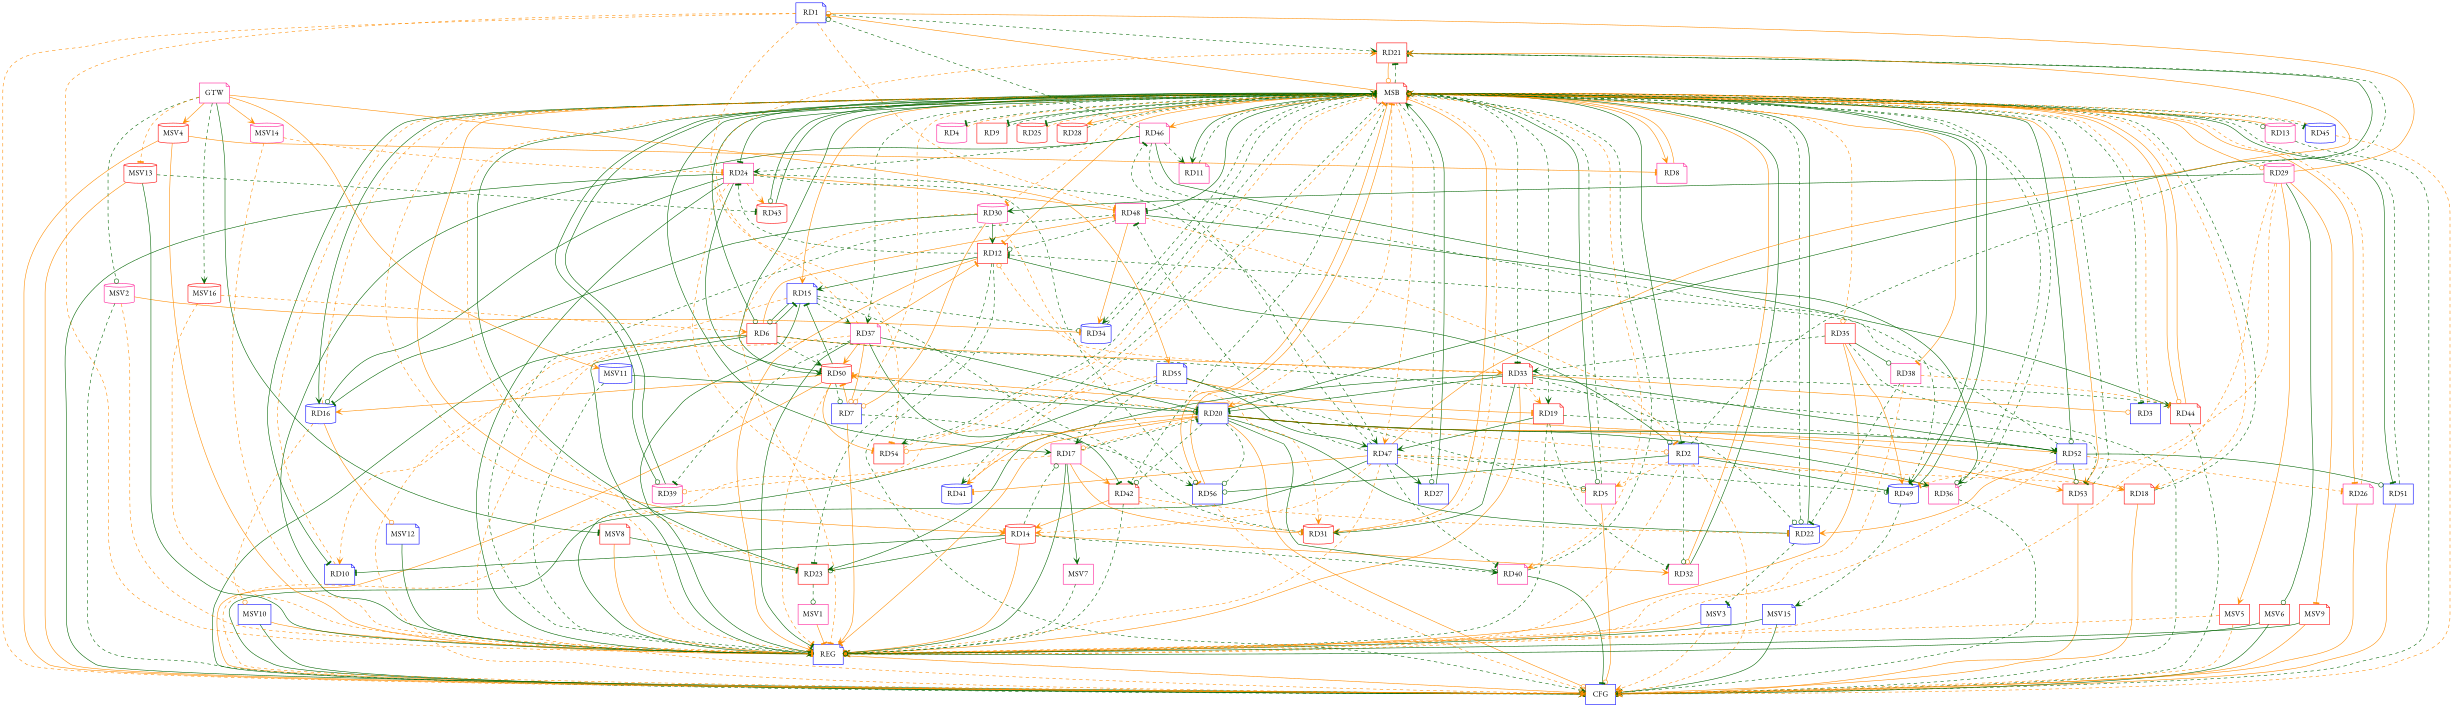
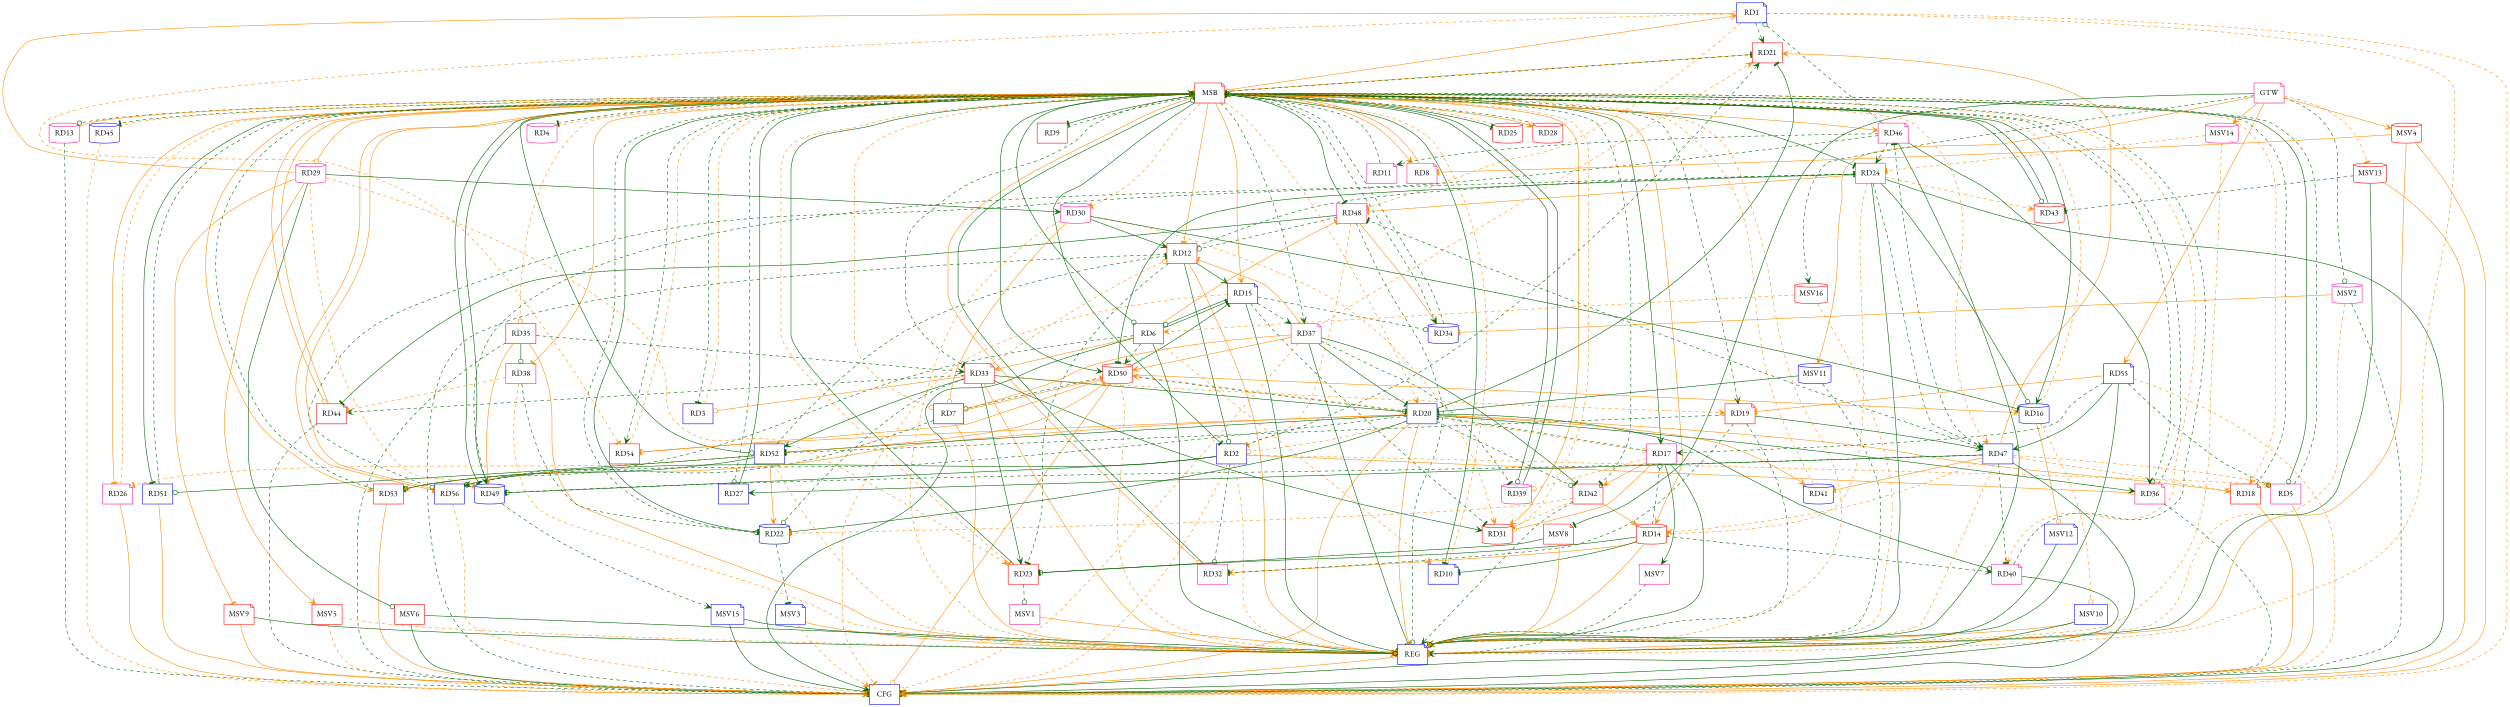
edge "MSB" -> "RD11": removed
edge "MSB" -> "RD41": removed
edge "RD29" -> "REG": now "RD29" -> "RD23"
